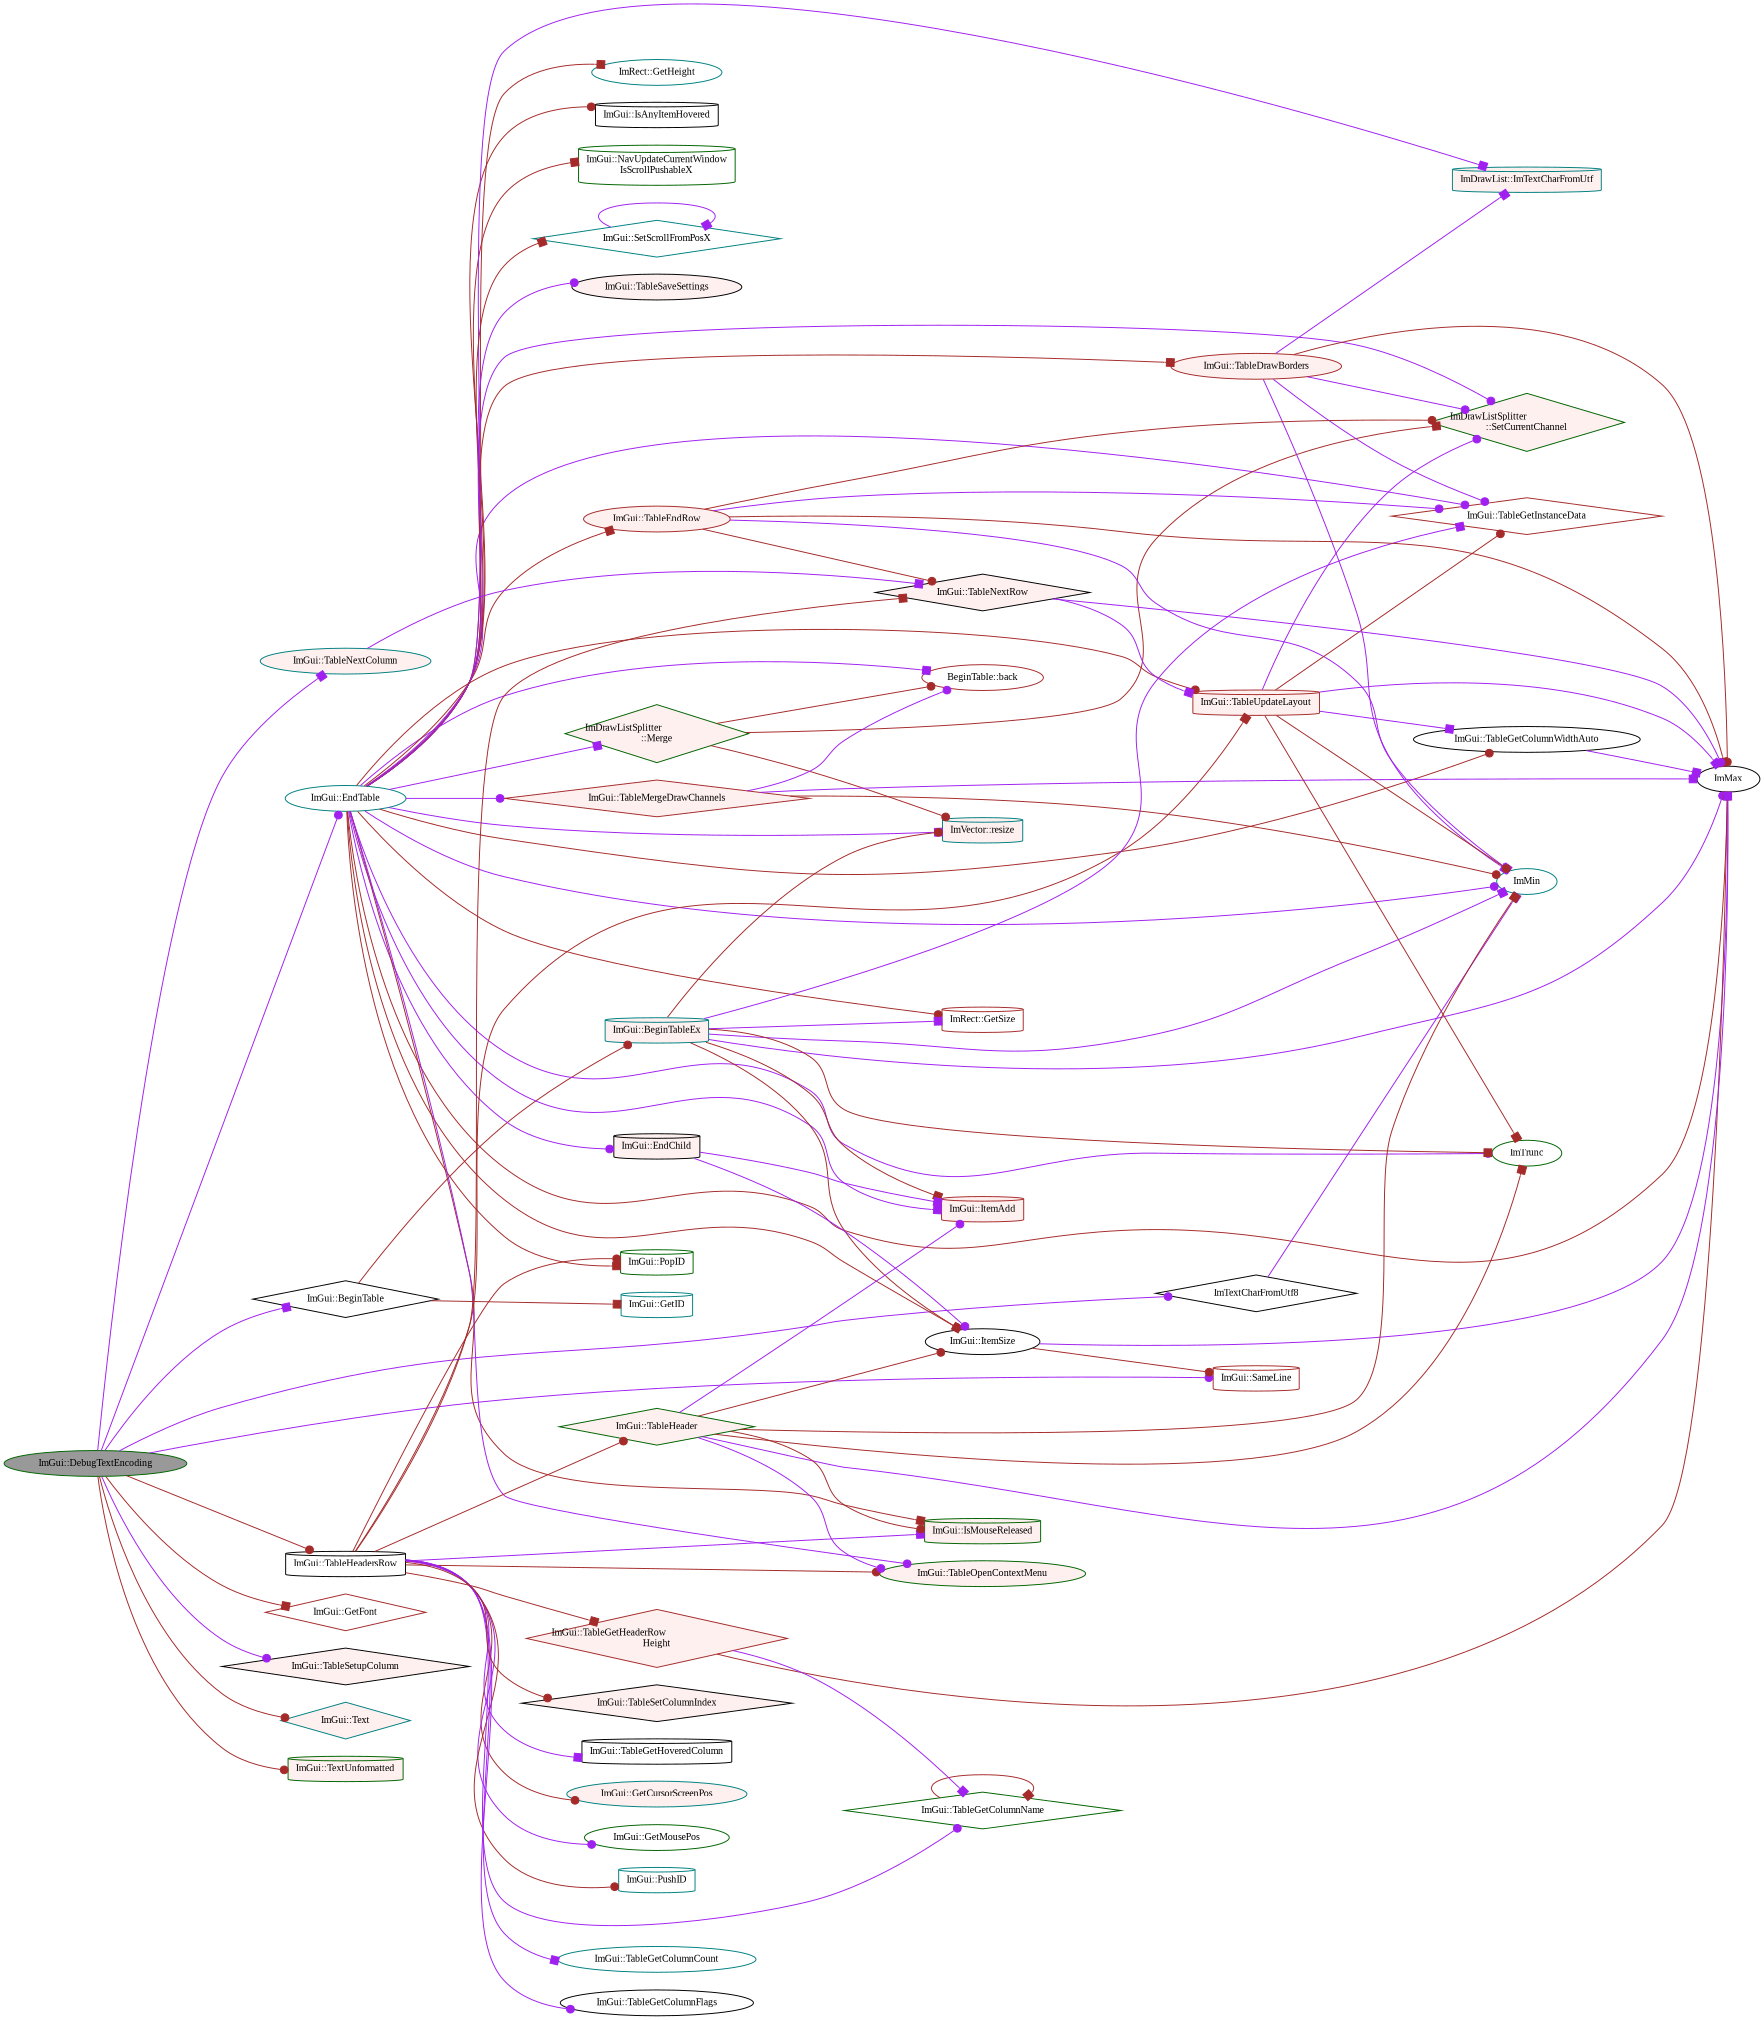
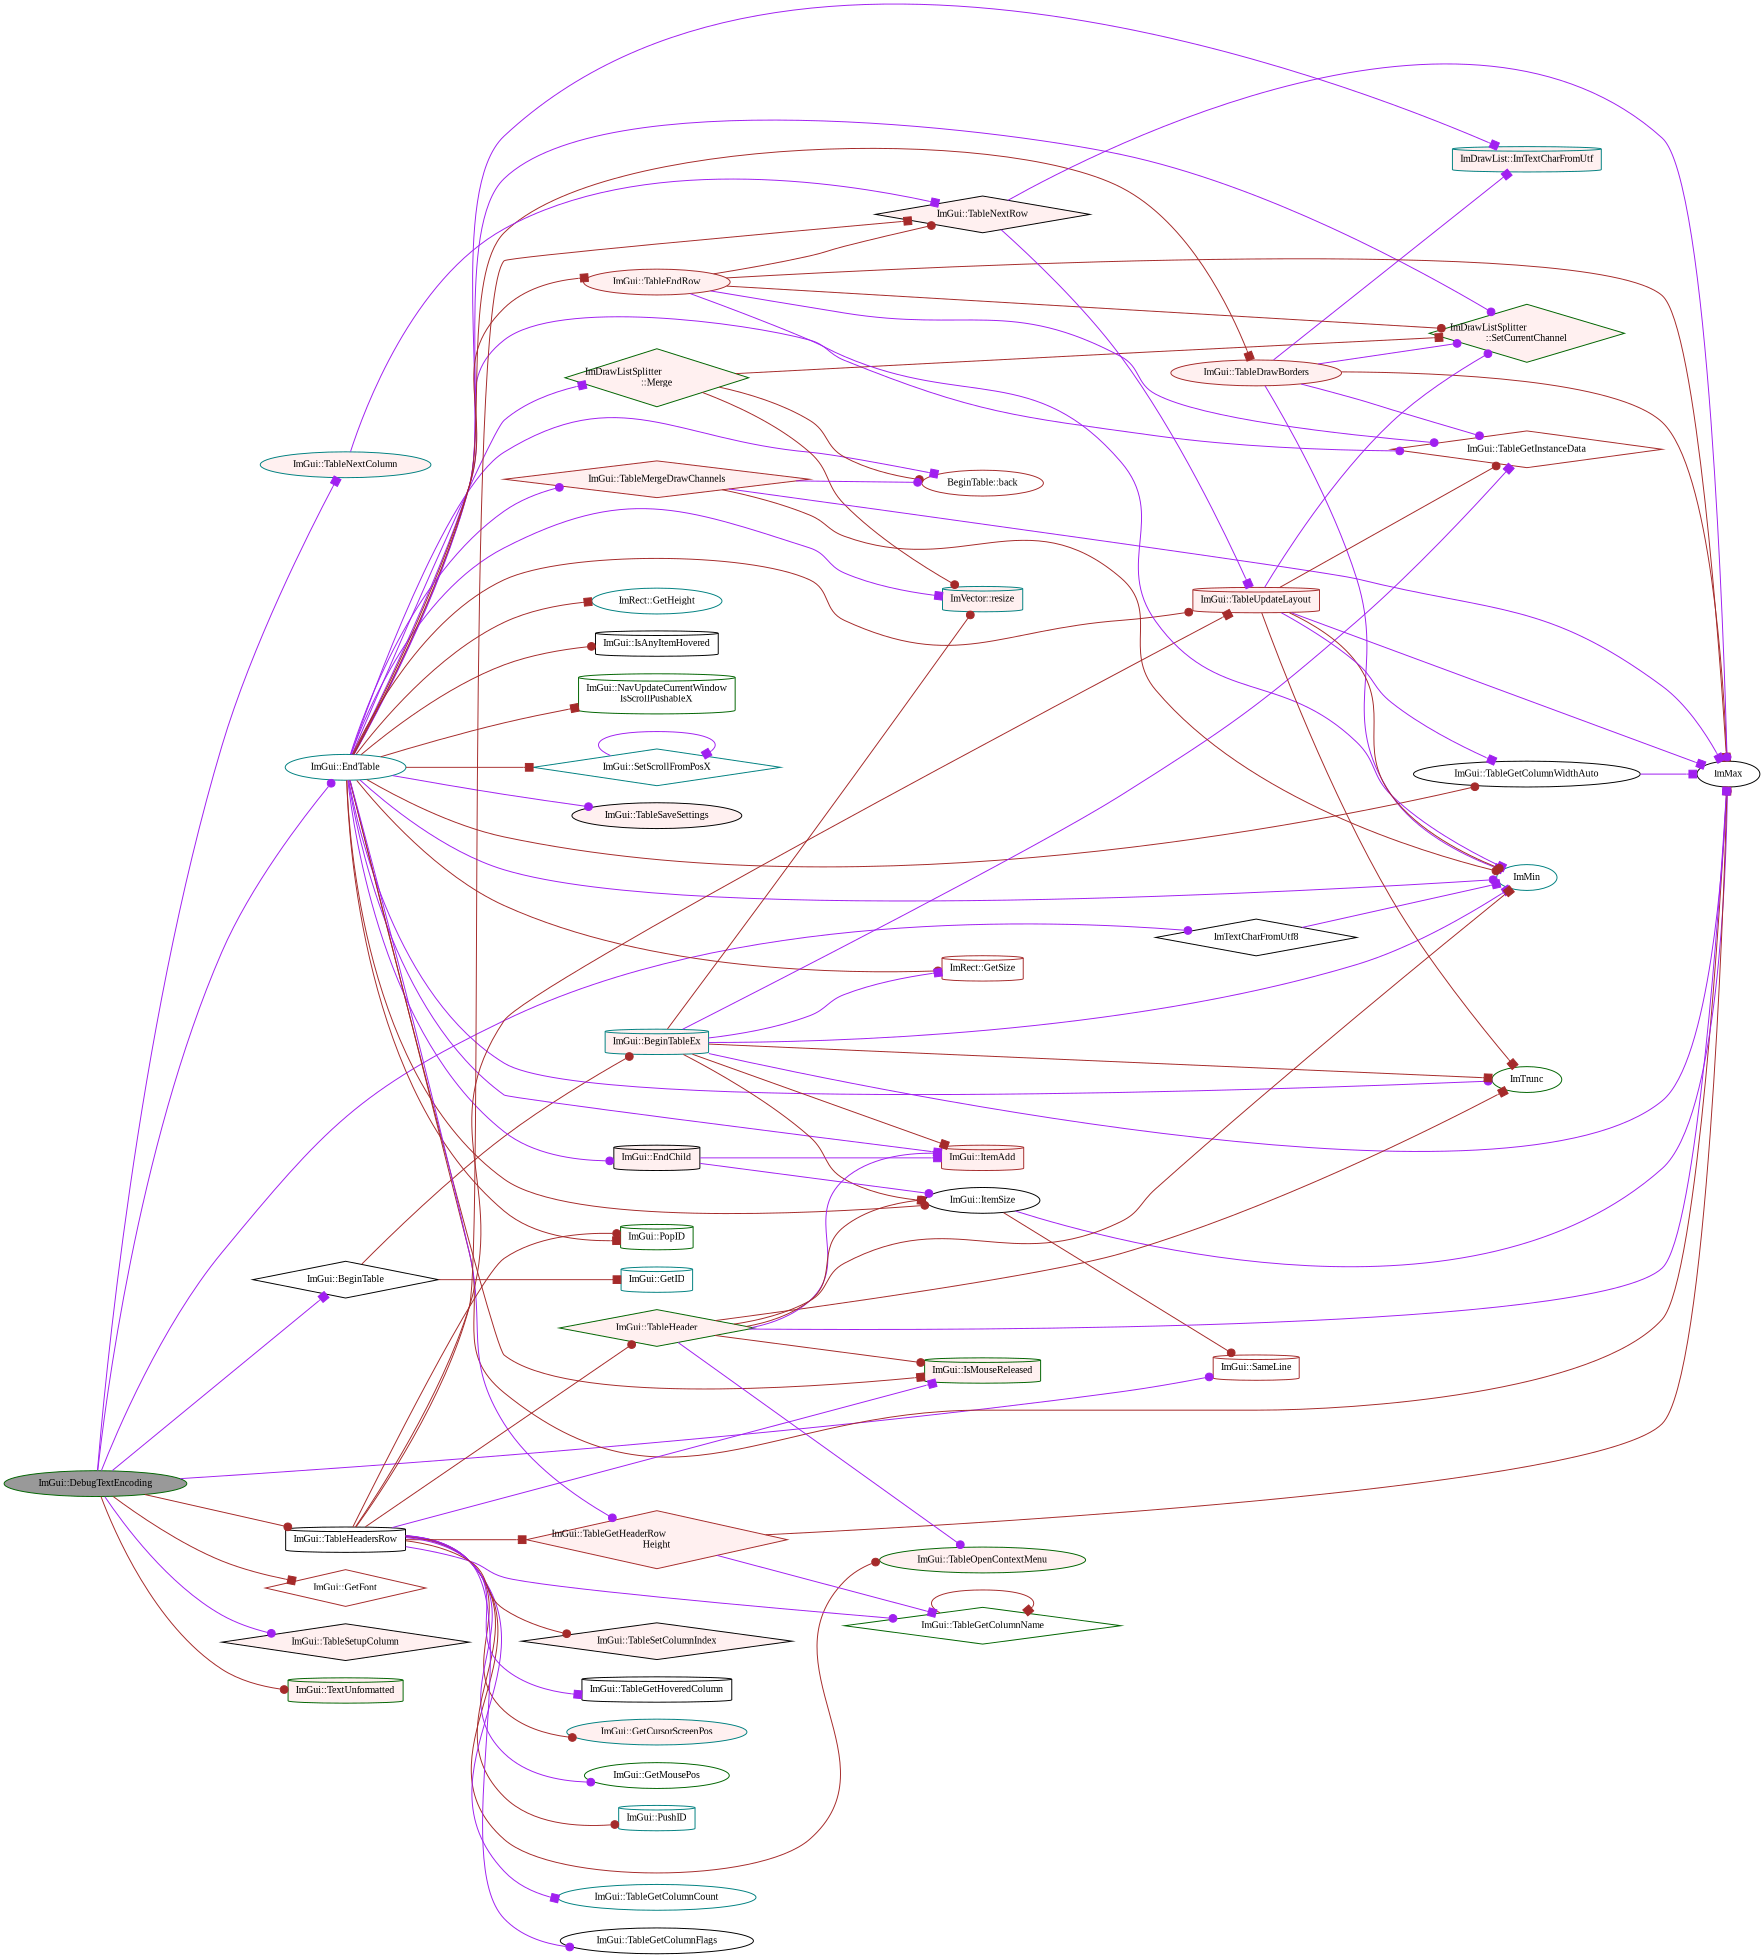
edge "ImGui::EndTable" -> "ImGui::TableOpenContextMenu": now "ImGui::EndTable" -> "ImGui::TableGetHeaderRow Height"
node "ImGui::Text": removed
